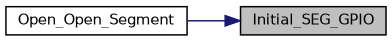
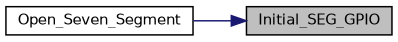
node "Open_Open_Segment": label "Open_Open_Segment" -> "Open_Seven_Segment"
